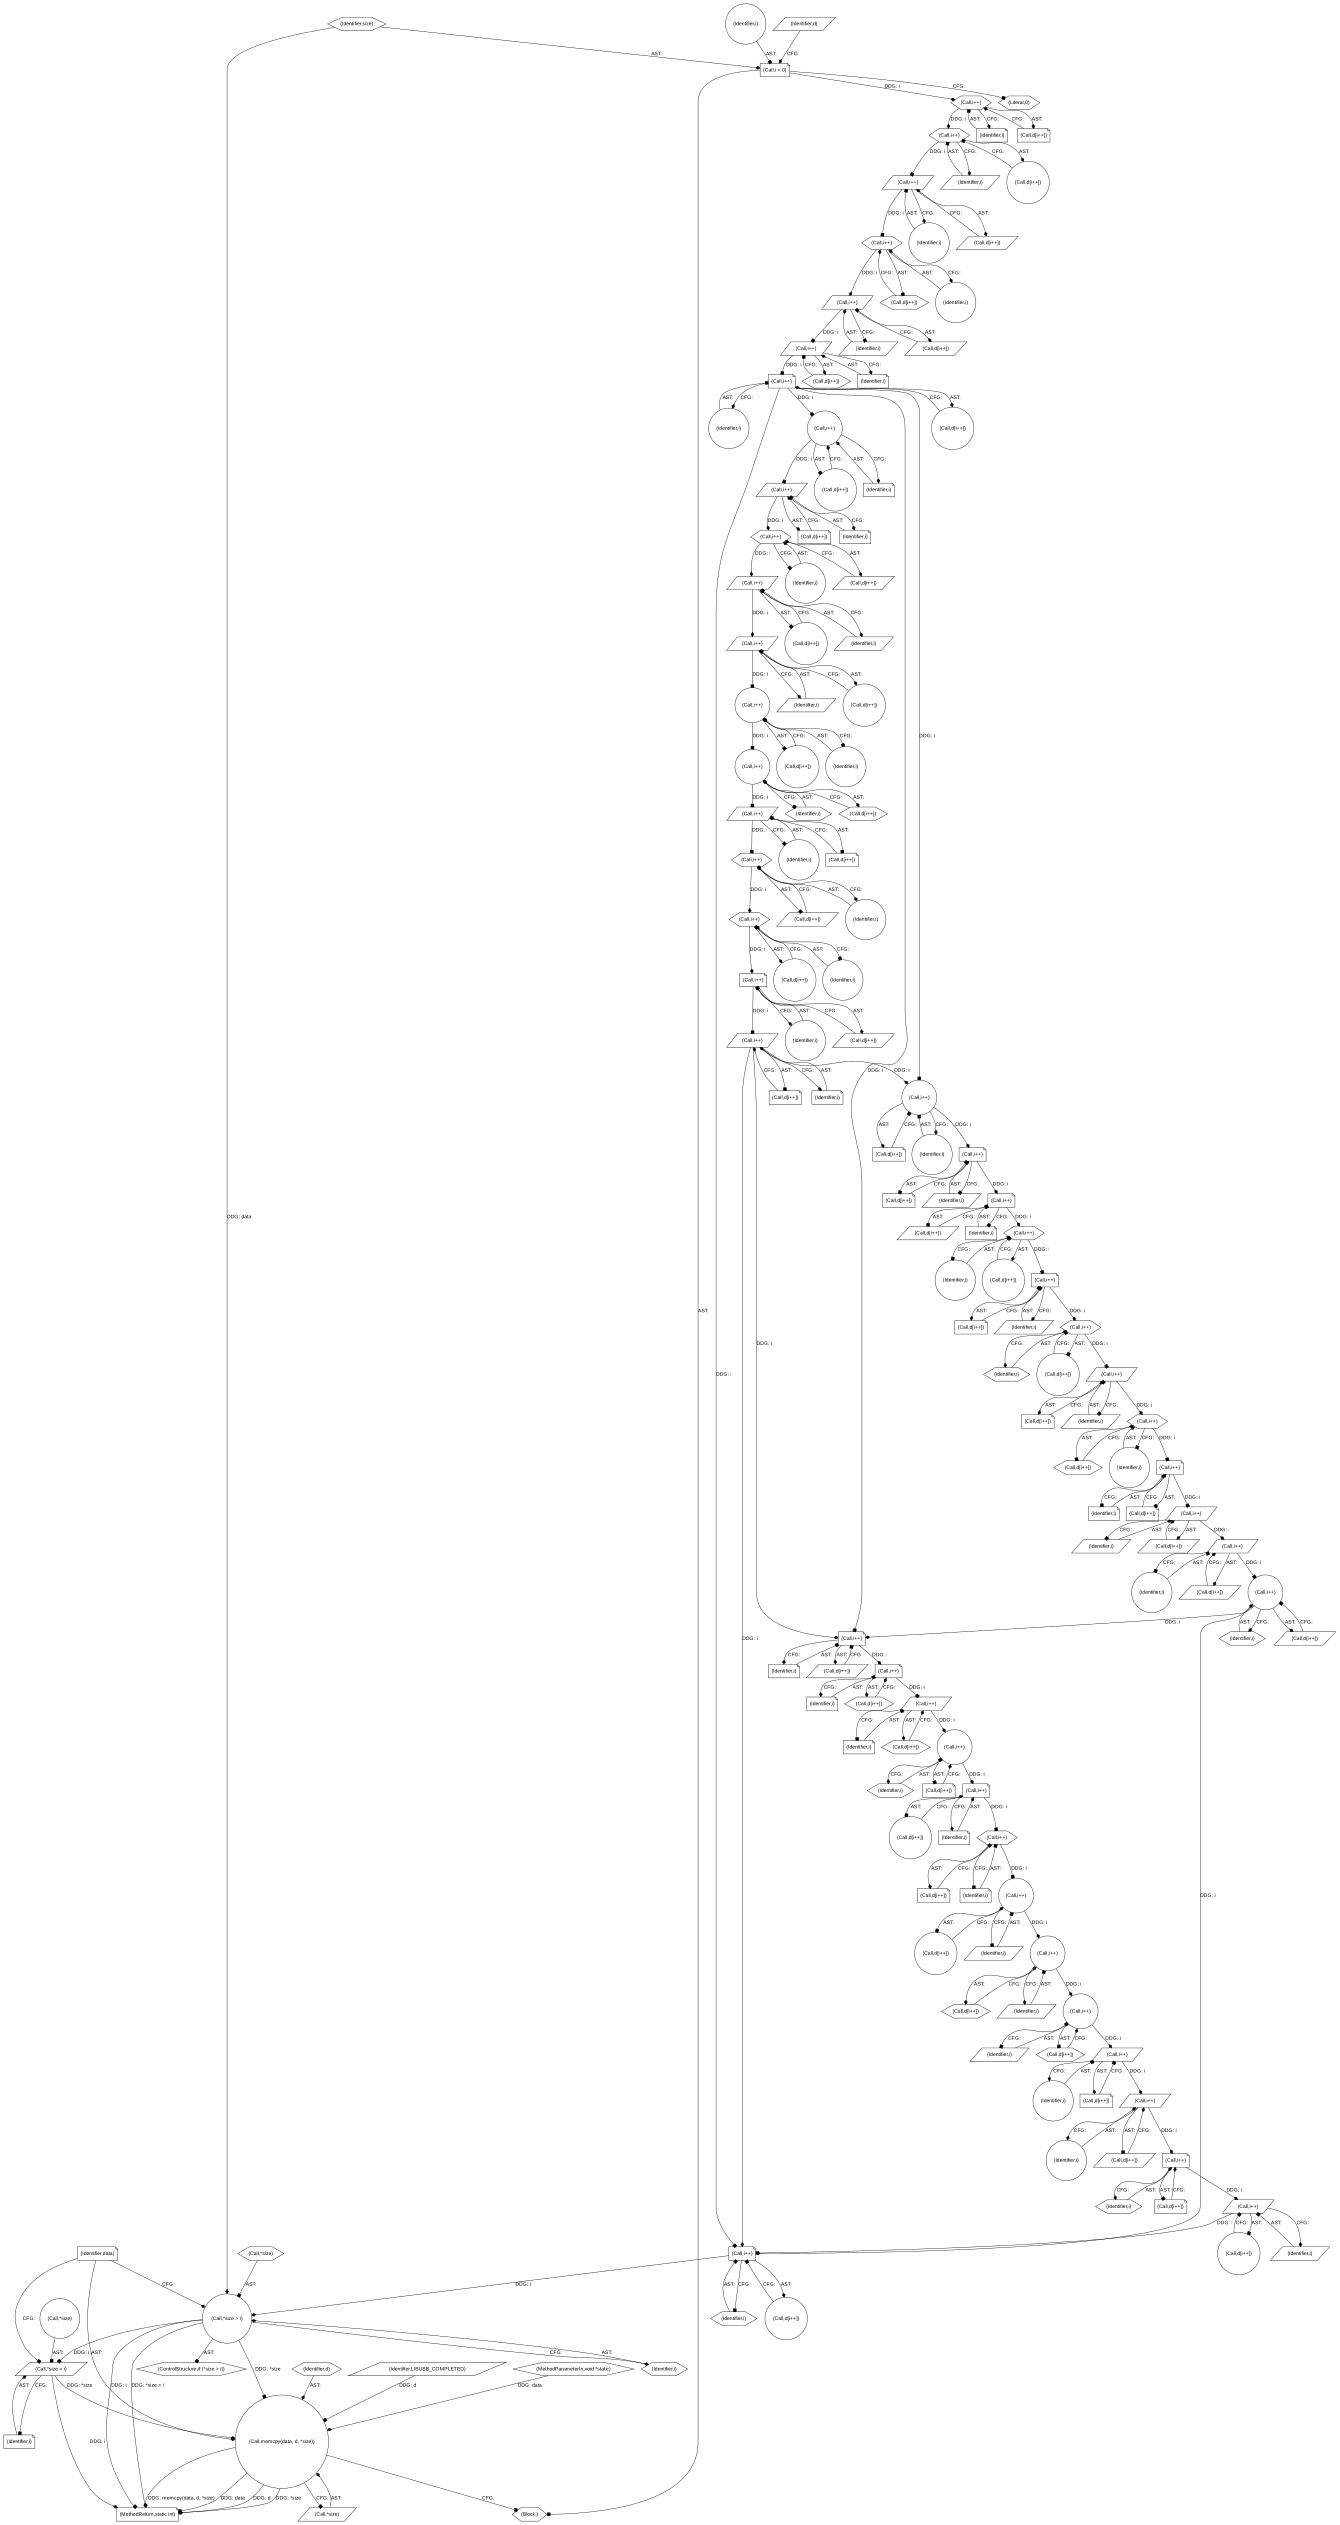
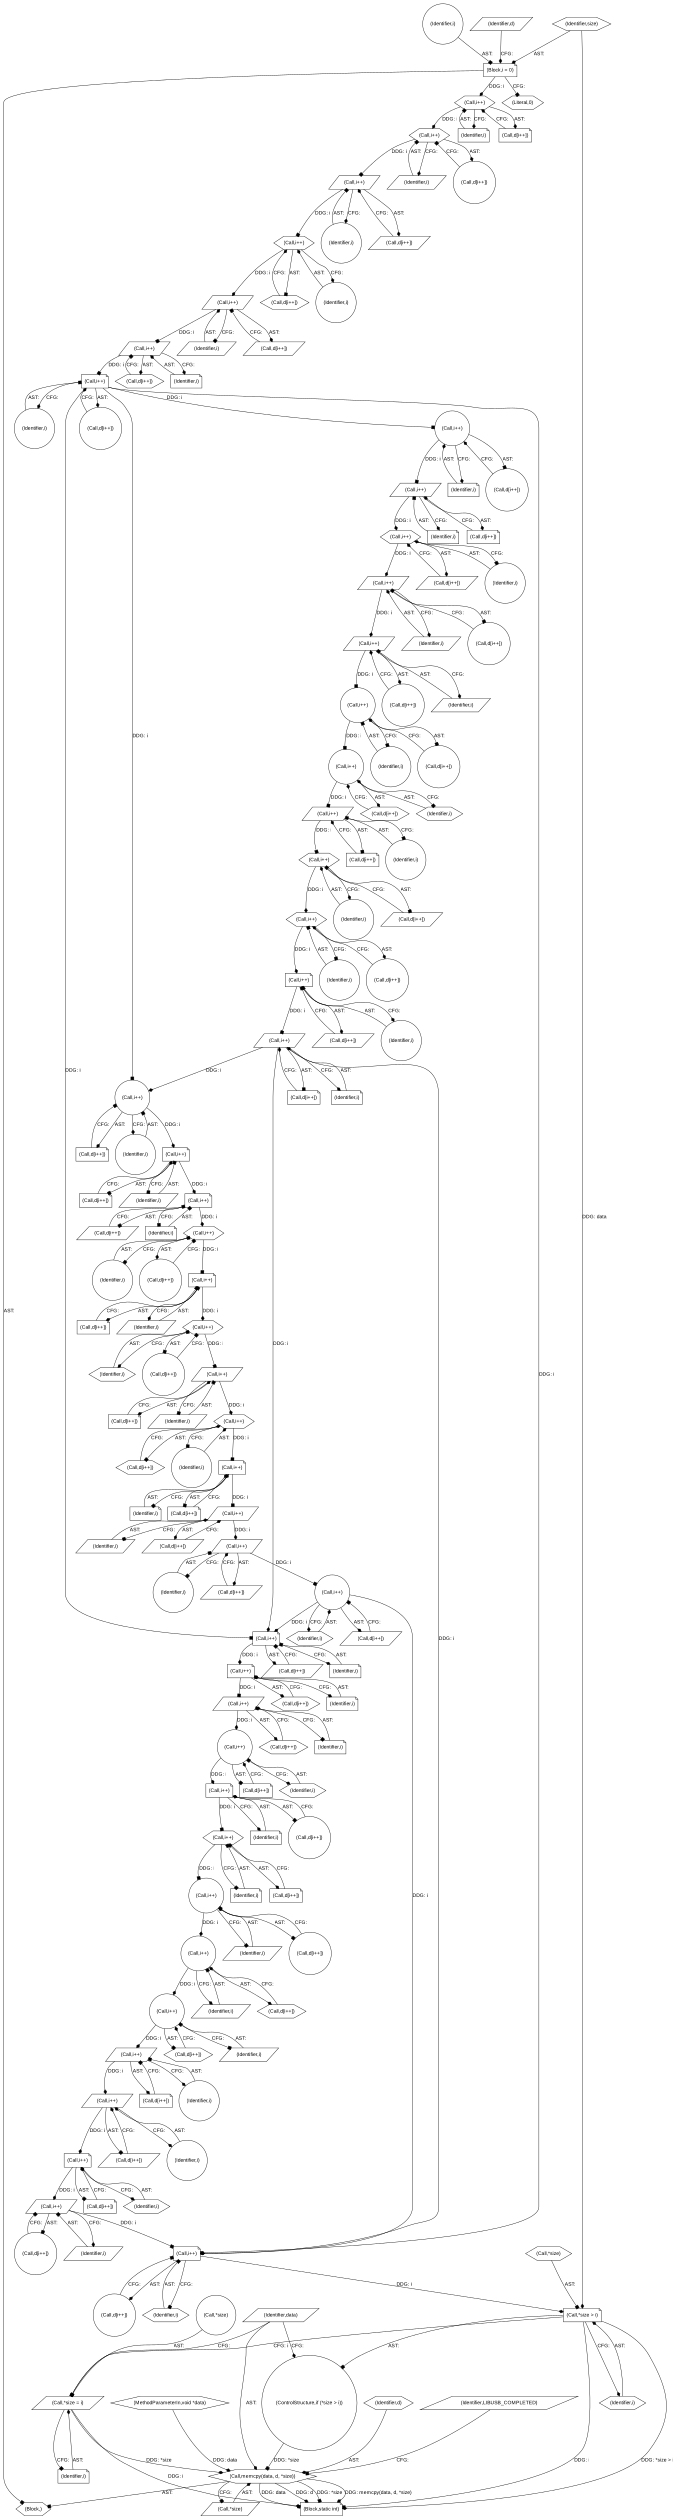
node "(Call,i = 0)": label "(Call,i = 0)" -> "(Block,i = 0)"
node "(Identifier,data)": shape note -> parallelogram
edge "(Identifier,data)" -> "(Call,*size > i)": now "(Identifier,data)" -> "(ControlStructure,if (*size > i))"
node "(Call,*size > i)": shape circle -> note
edge "(Call,*size > i)" -> "(Call,*size = i)": label "DDG: i" -> "CFG: i"
edge "(Call,*size > i)" -> "(Call,memcpy(data, d, *size))": now "(ControlStructure,if (*size > i))" -> "(Call,memcpy(data, d, *size))"
node "(ControlStructure,if (*size > i))": shape hexagon -> circle
node "(MethodParameterIn,void *static)": label "(MethodParameterIn,void *static)" -> "(MethodParameterIn,void *data)"
edge "(Identifier,LIBUSB_COMPLETED)" -> "(Call,memcpy(data, d, *size))": label "DDG: d" -> "CFG: "
node "(Call,memcpy(data, d, *size))": shape circle -> hexagon
edge "(Call,memcpy(data, d, *size))" -> "(Block,)": label "CFG: " -> "AST: "
node "(MethodReturn,static int)": label "(MethodReturn,static int)" -> "(Block,static int)"
